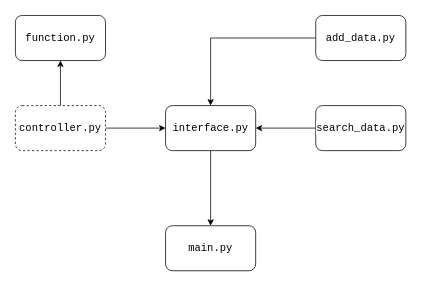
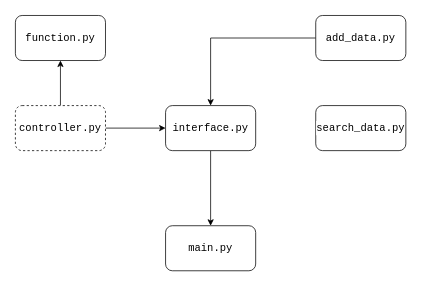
edge "search_data.py" -> "interface.py": removed
